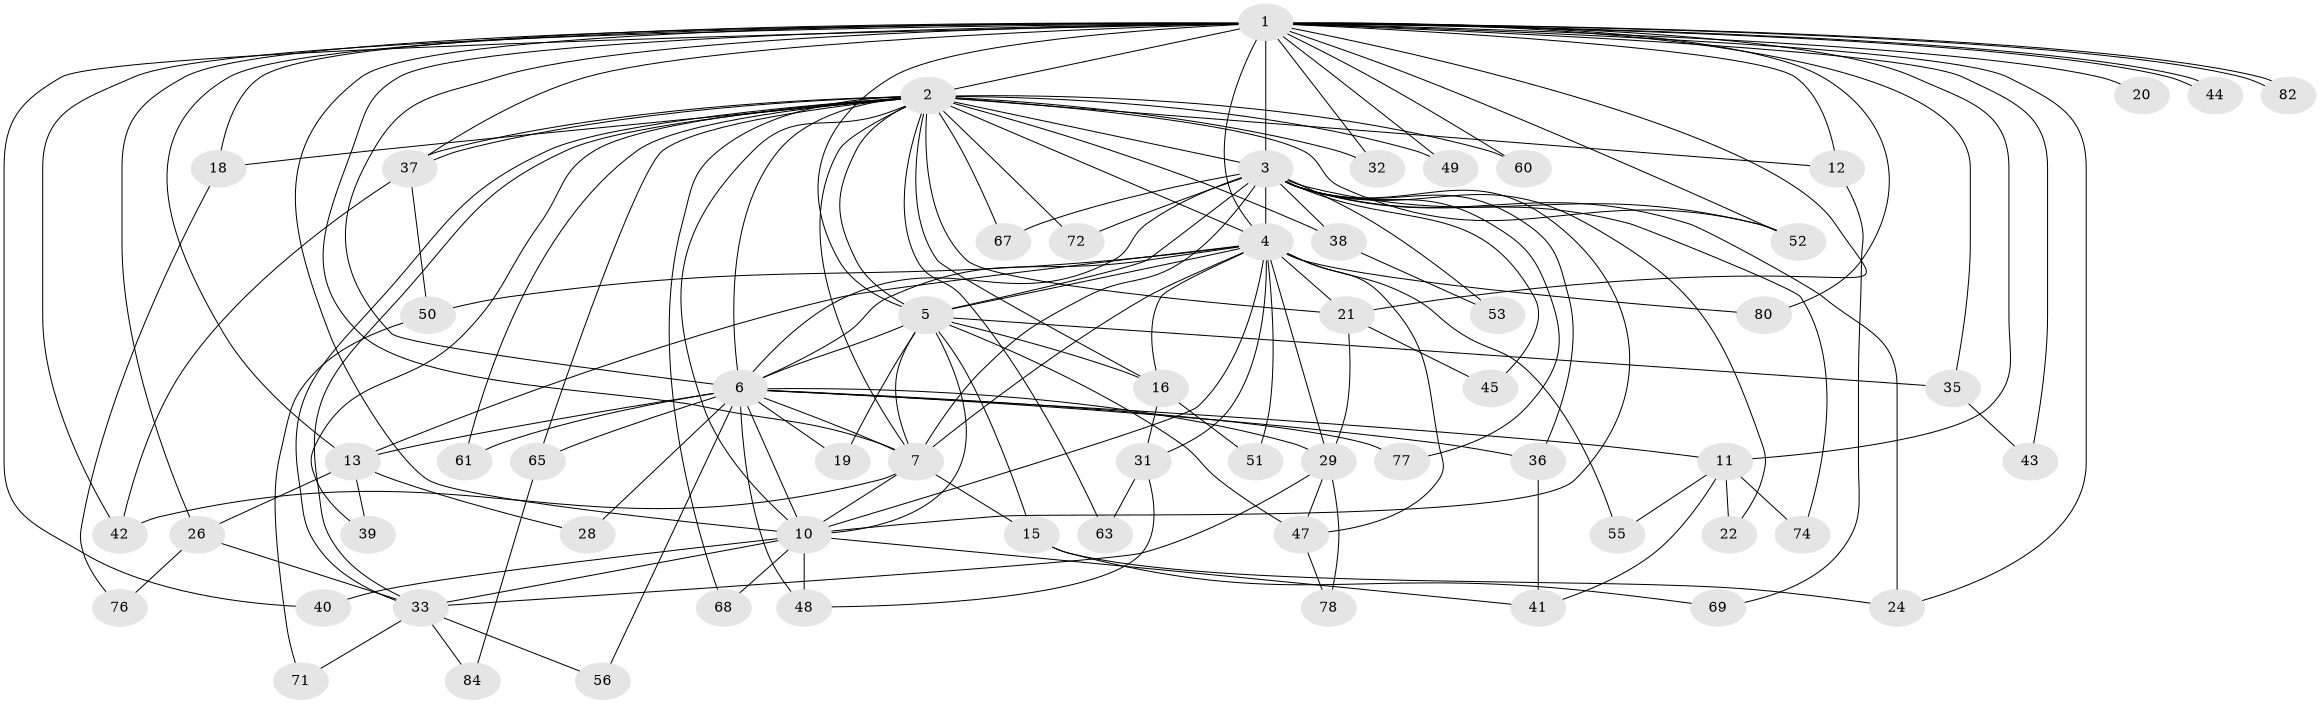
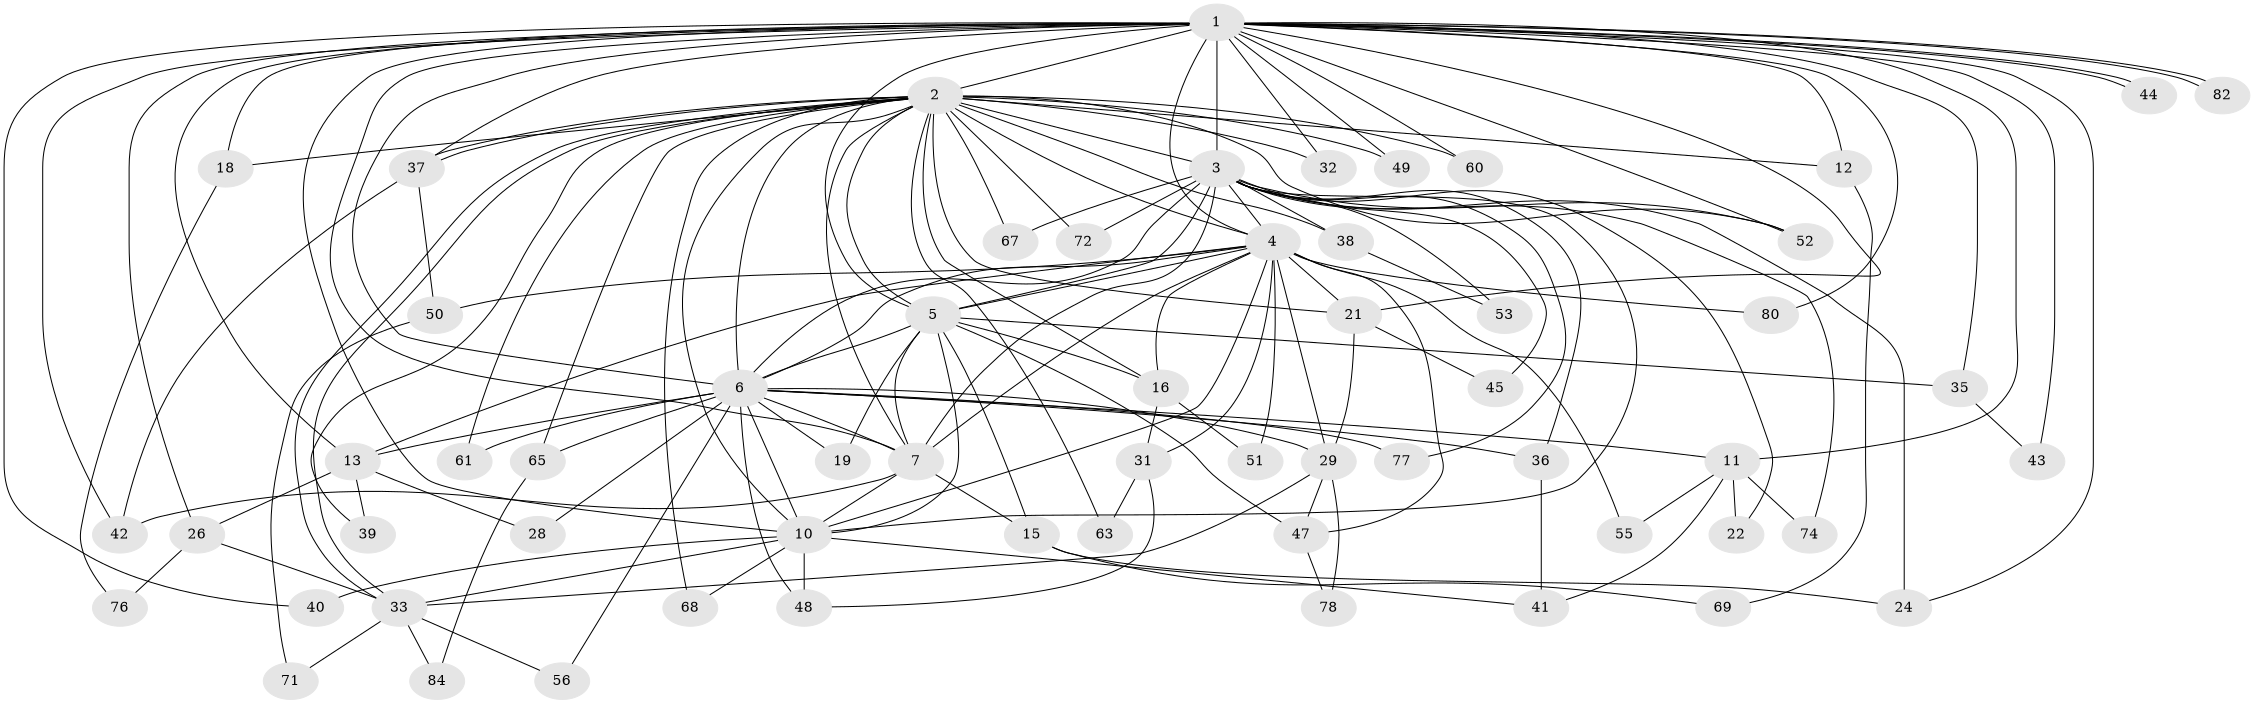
node "20": removed
